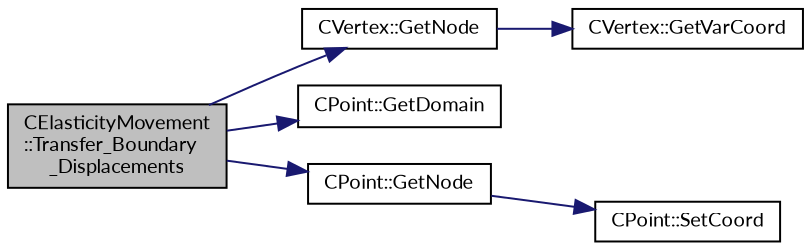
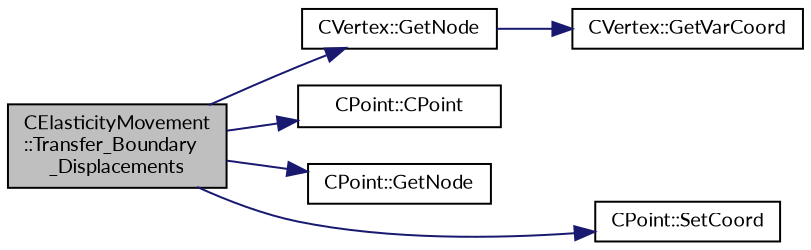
node "CPoint::GetDomain": label "CPoint::GetDomain" -> "CPoint::CPoint"
edge "CPoint::GetNode" -> "CPoint::SetCoord": now "CElasticityMovement ::Transfer_Boundary _Displacements" -> "CPoint::SetCoord"
